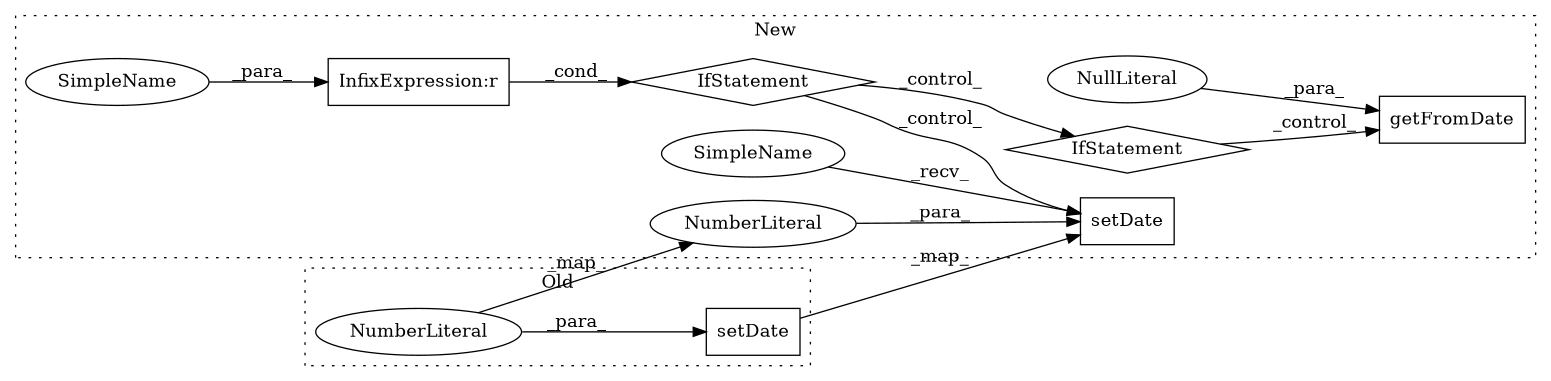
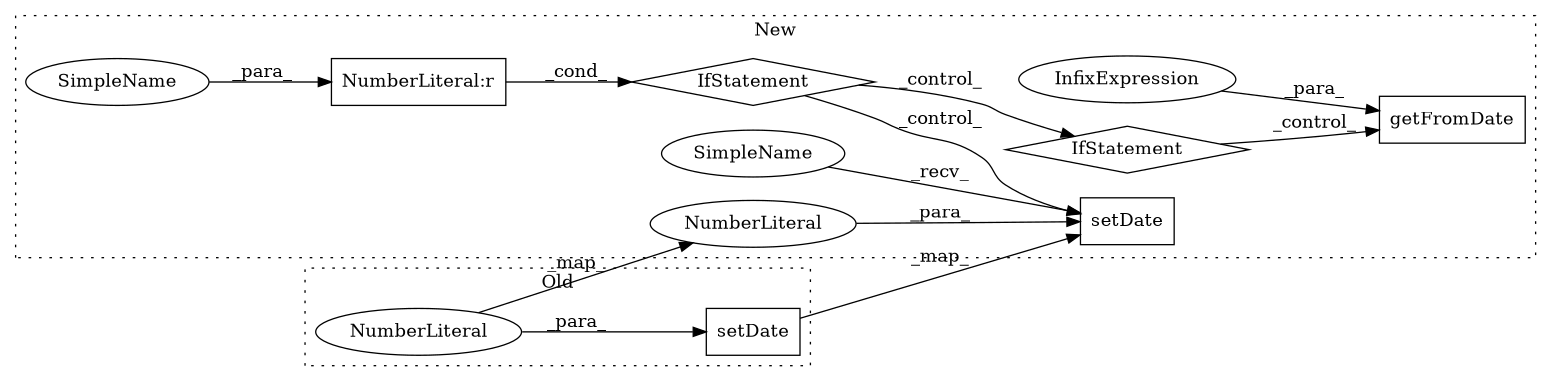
node "NullLiteral": label "NullLiteral" -> "InfixExpression"
node "InfixExpression:r": label "InfixExpression:r" -> "NumberLiteral:r"
